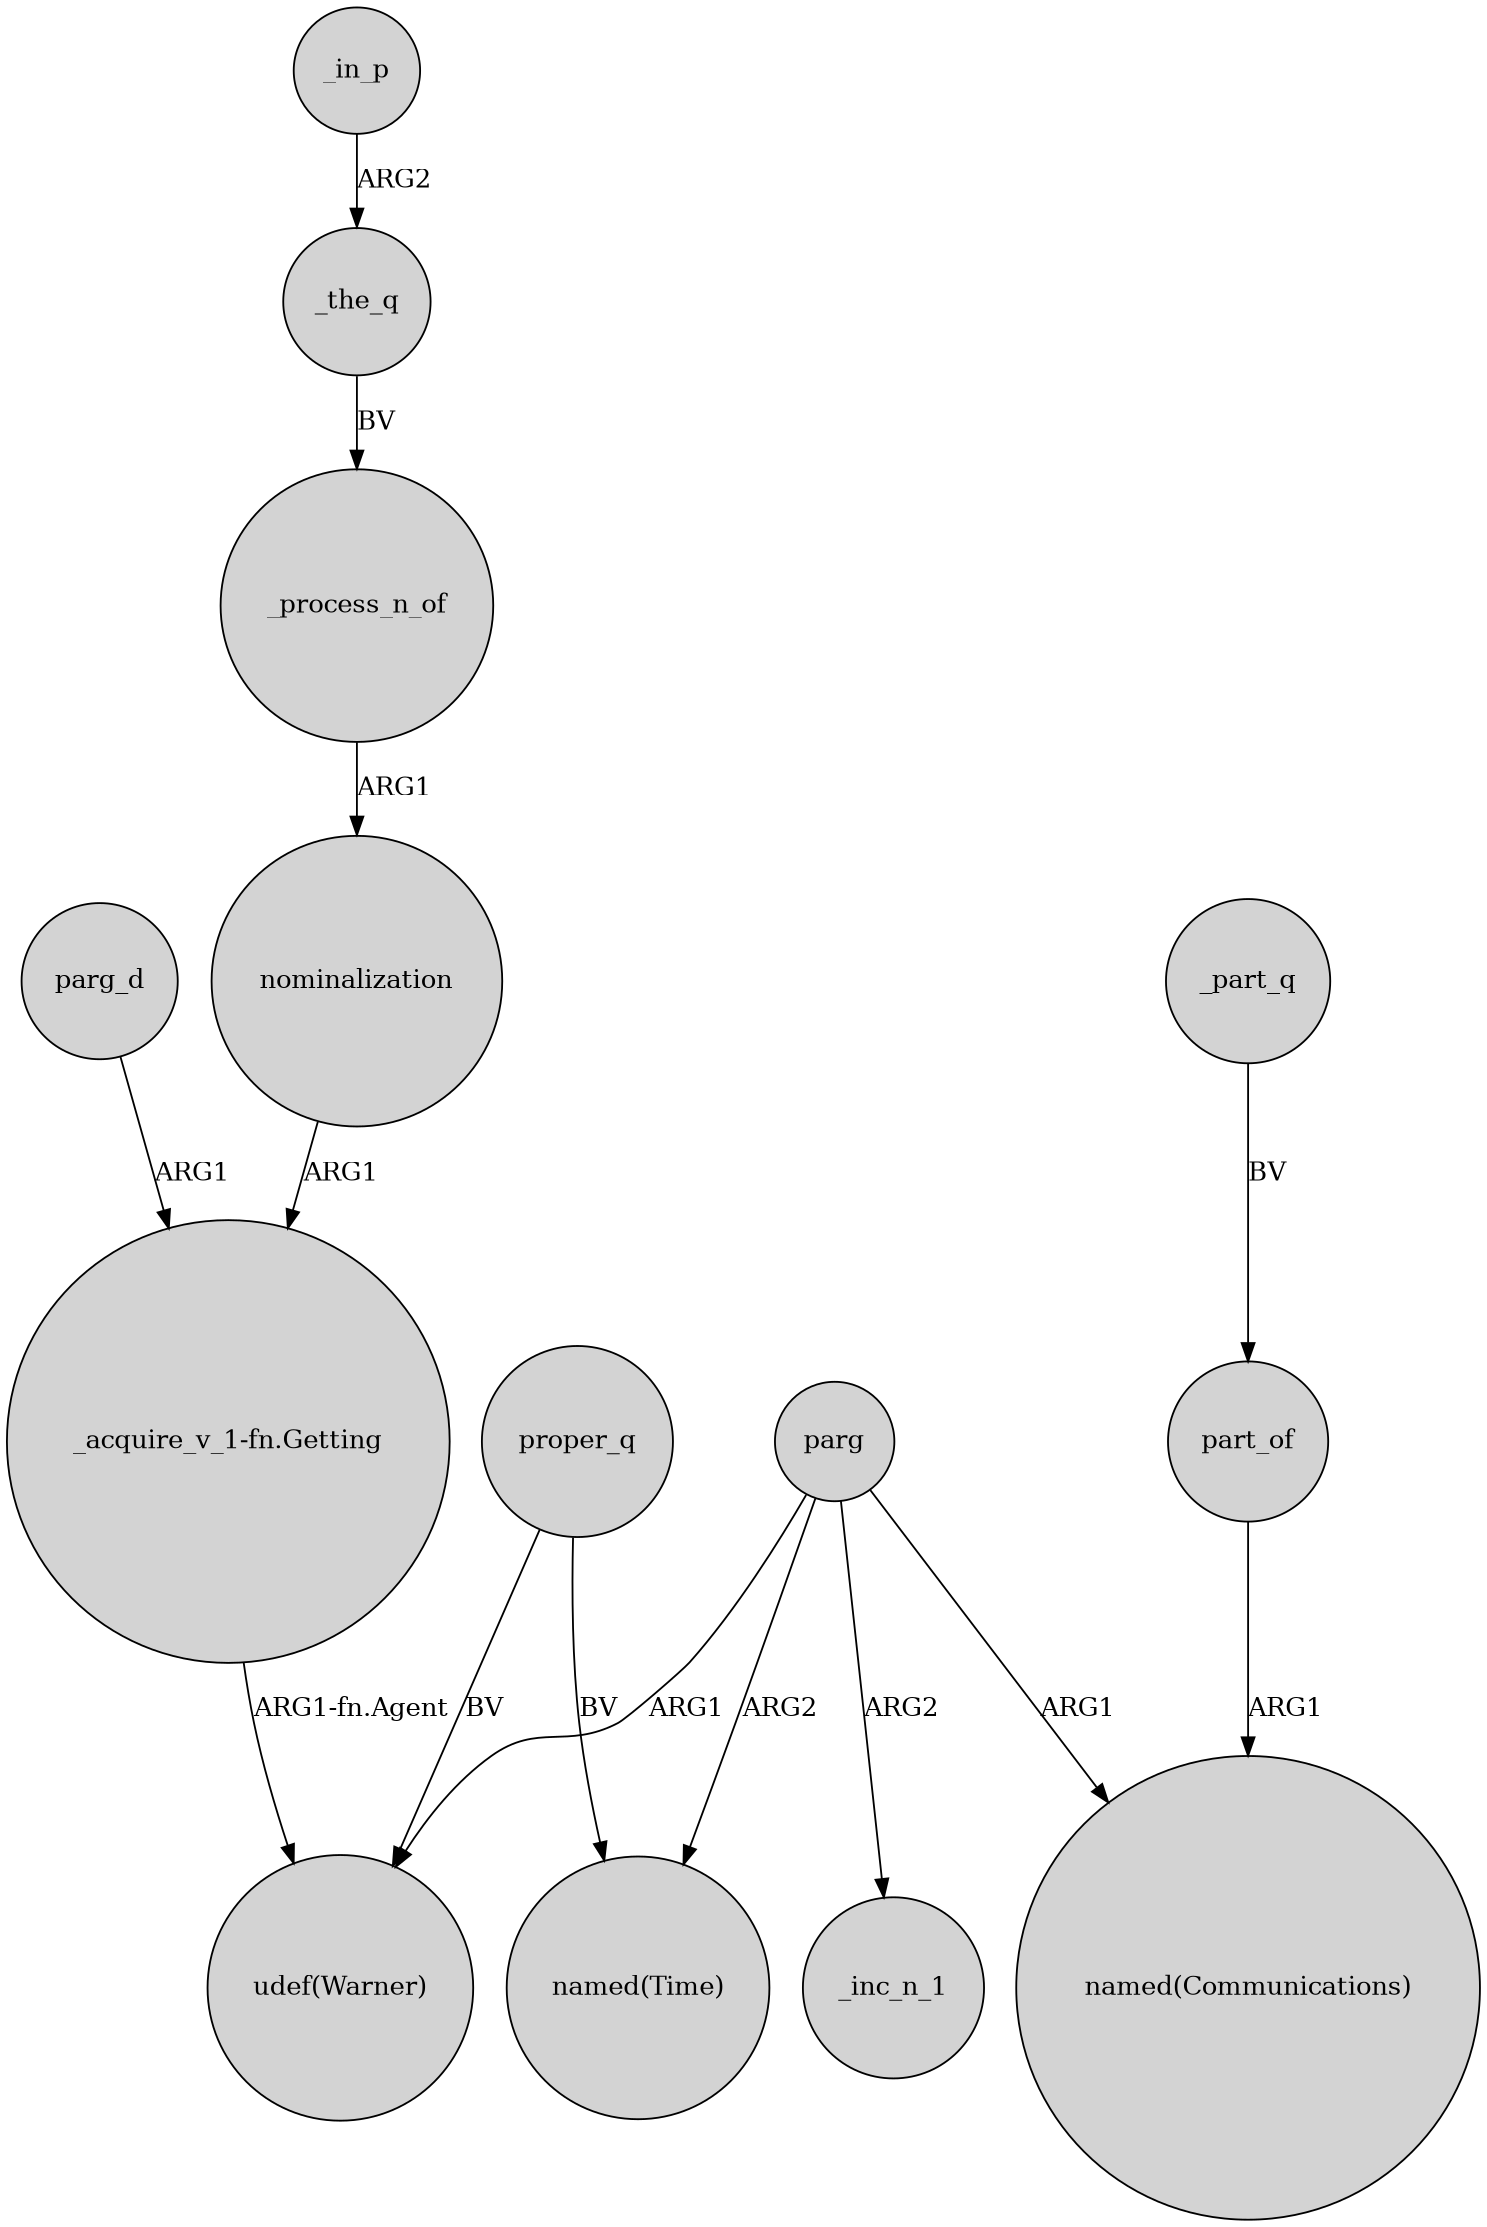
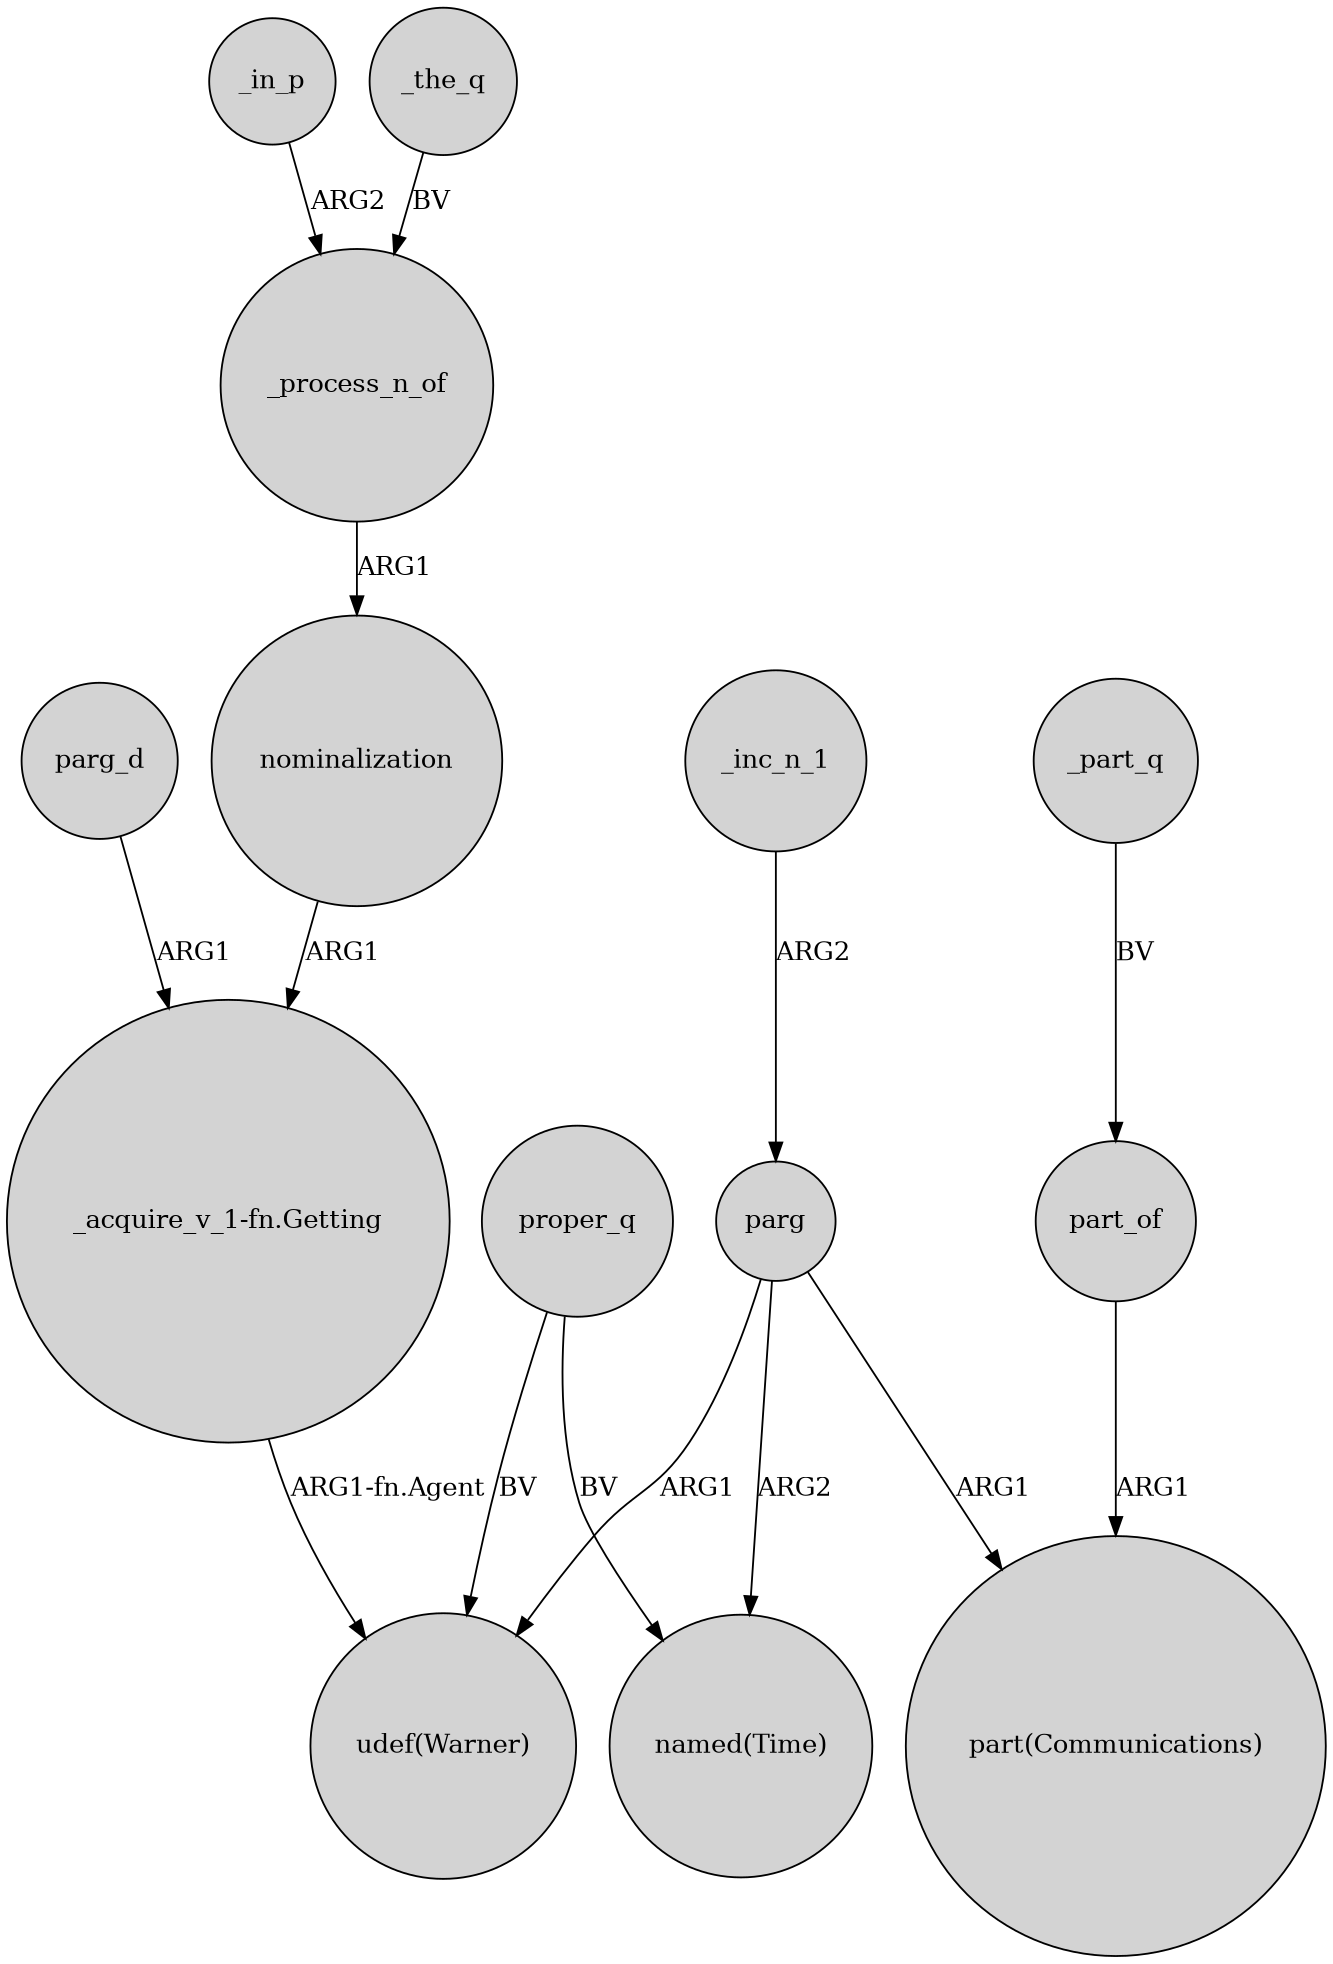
edge "_in_p" -> "_the_q": now "_in_p" -> "_process_n_of"
edge "parg" -> "_inc_n_1": reversed
node "named(Communications)": label "named(Communications)" -> "part(Communications)"
